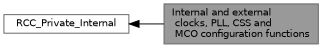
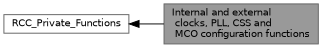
node "RCC_Private_Internal": label "RCC_Private_Internal" -> "RCC_Private_Functions"
